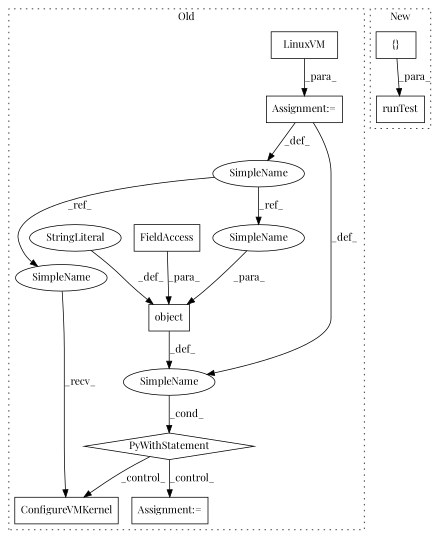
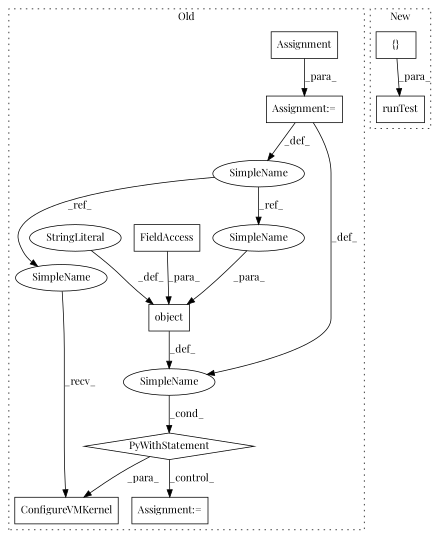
node "LinuxVM": label "LinuxVM" -> "Assignment"
edge "PyWithStatement" -> "ConfigureVMKernel": label "_control_" -> "_para_"
